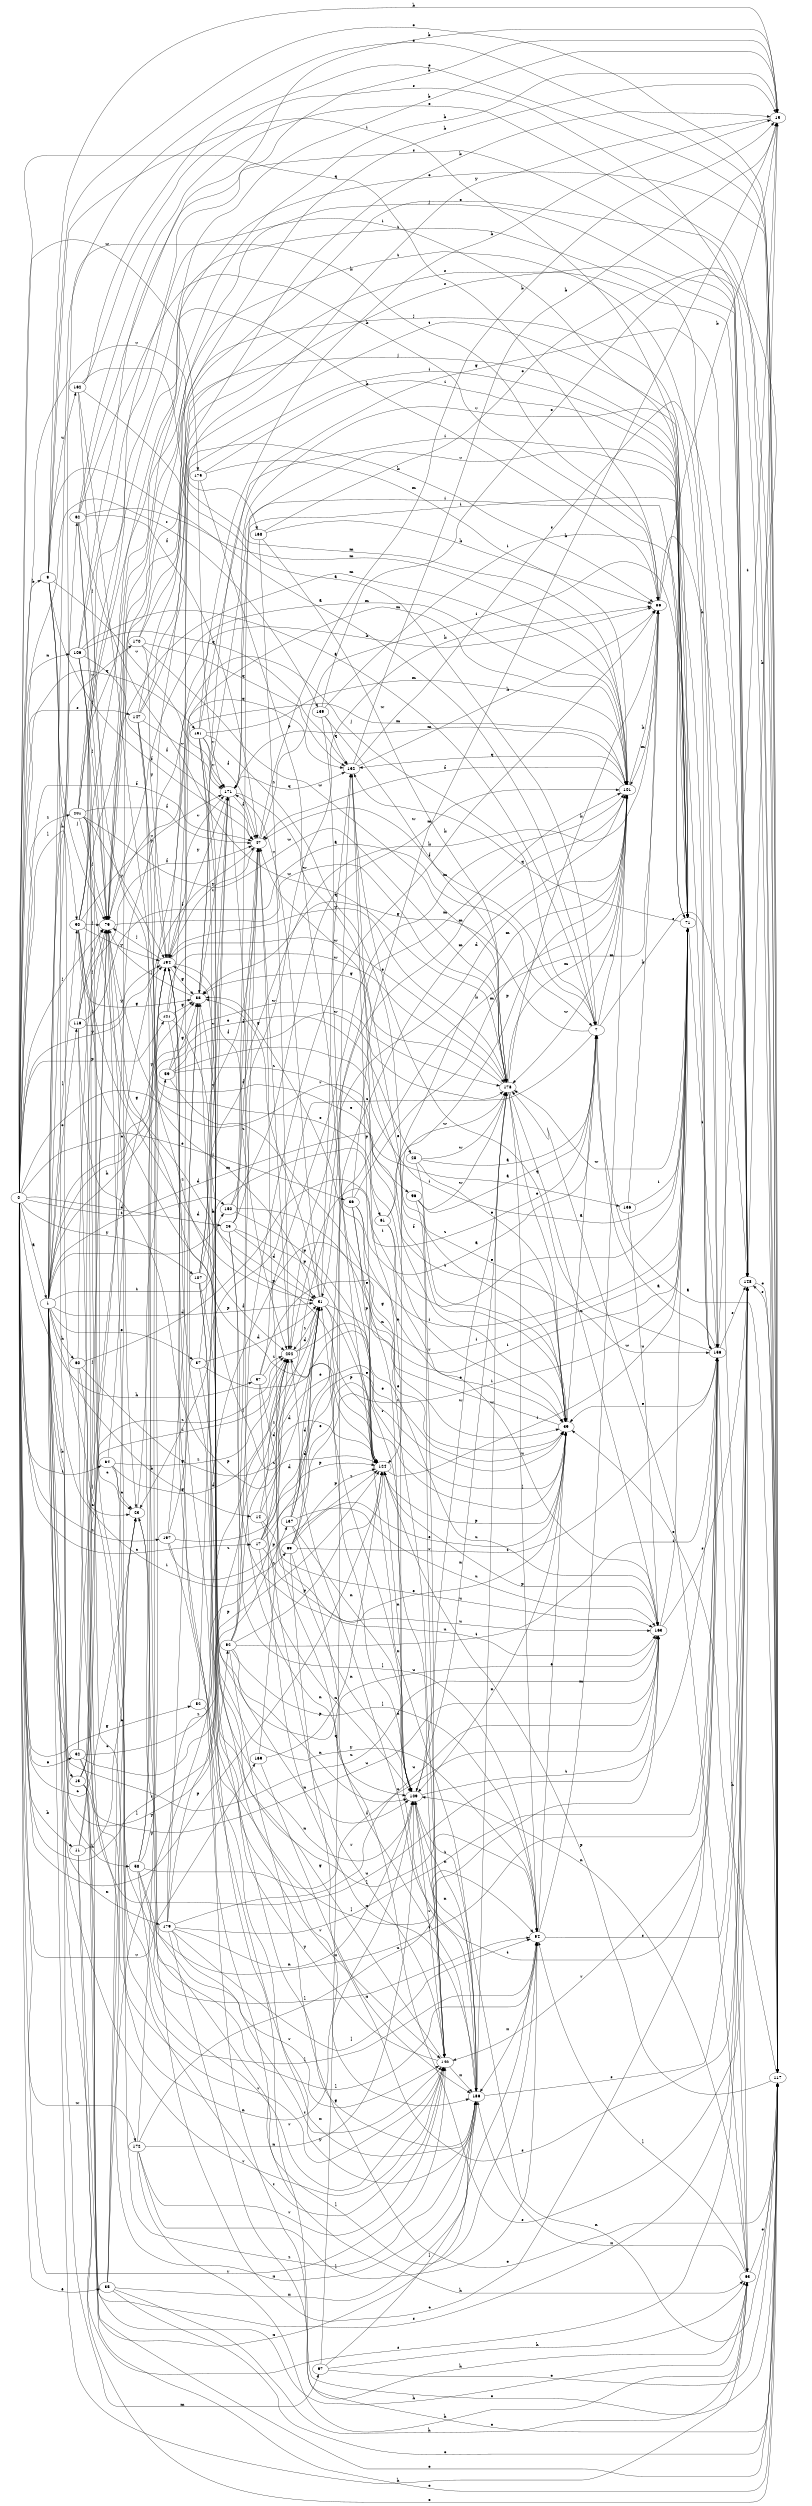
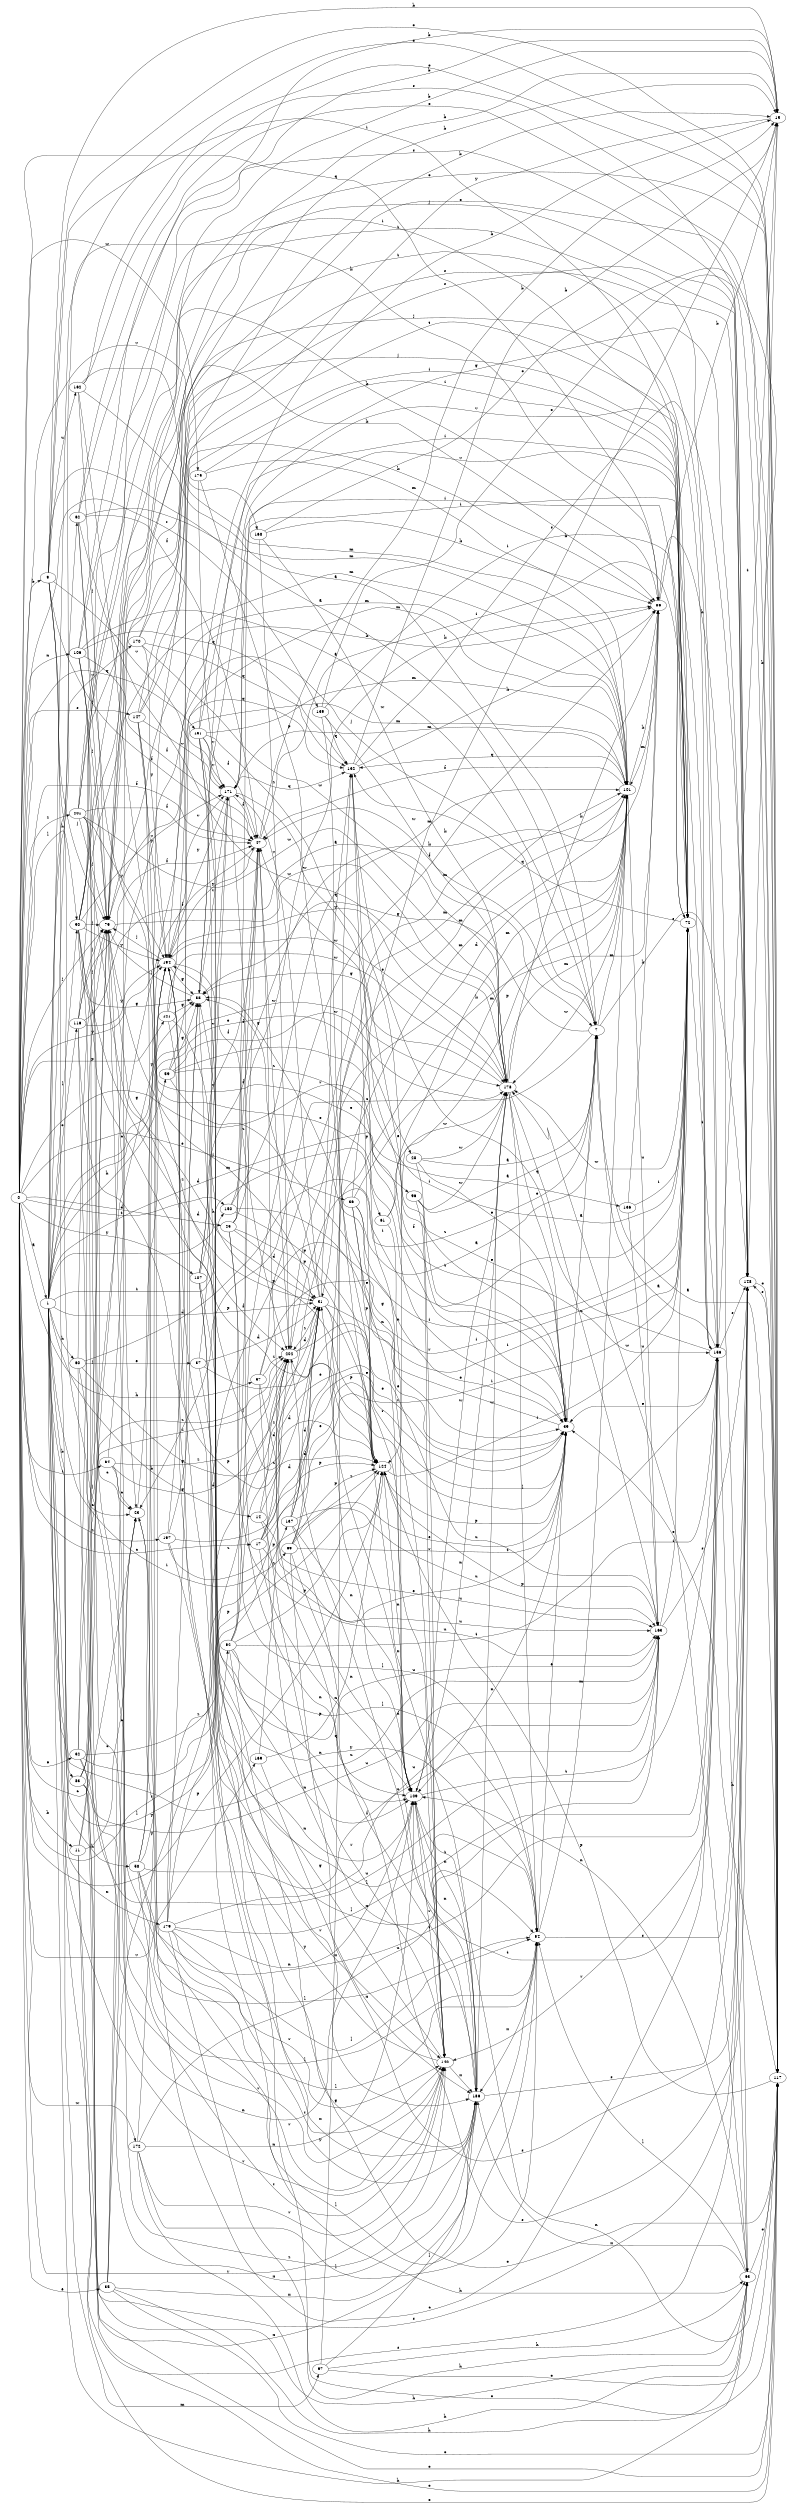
edge "62" -> "86": now "90" -> "86"
node "71": label "71" -> "72"
edge "1" -> "37": now "60" -> "37"
edge "61" -> "163": now "101" -> "163"
node "52": removed
node "13": label "13" -> "83"
